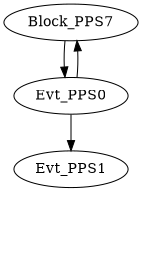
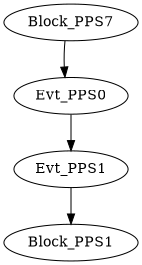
edge "Evt_PPS0" -> "Block_PPS7": removed
node "Block_PPS1": added
